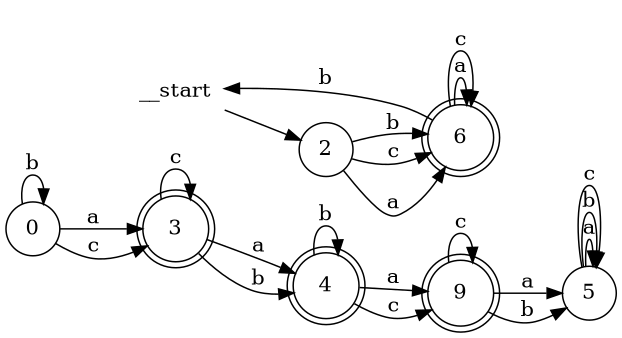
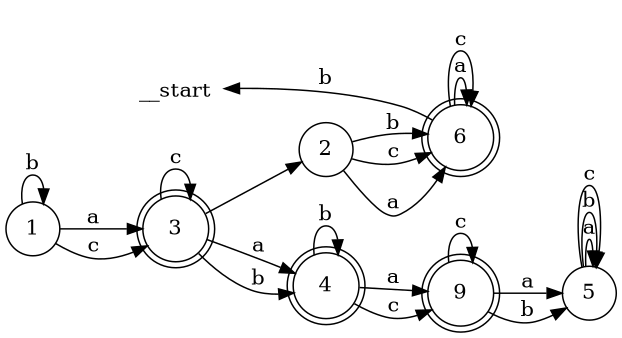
edge "__start" -> "2": now "3" -> "2"
node "0": label "0" -> "1"
